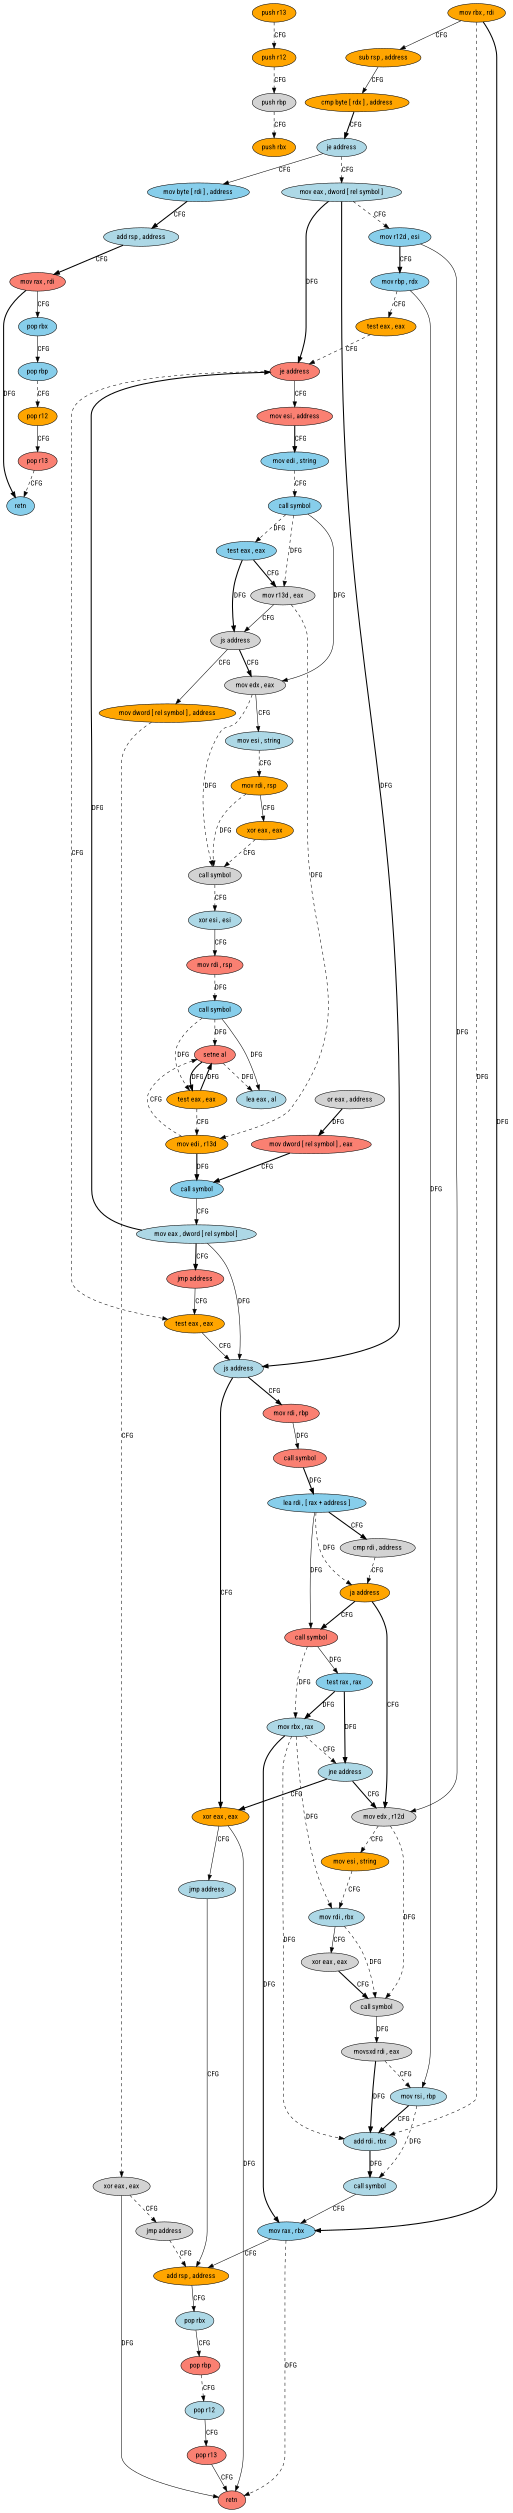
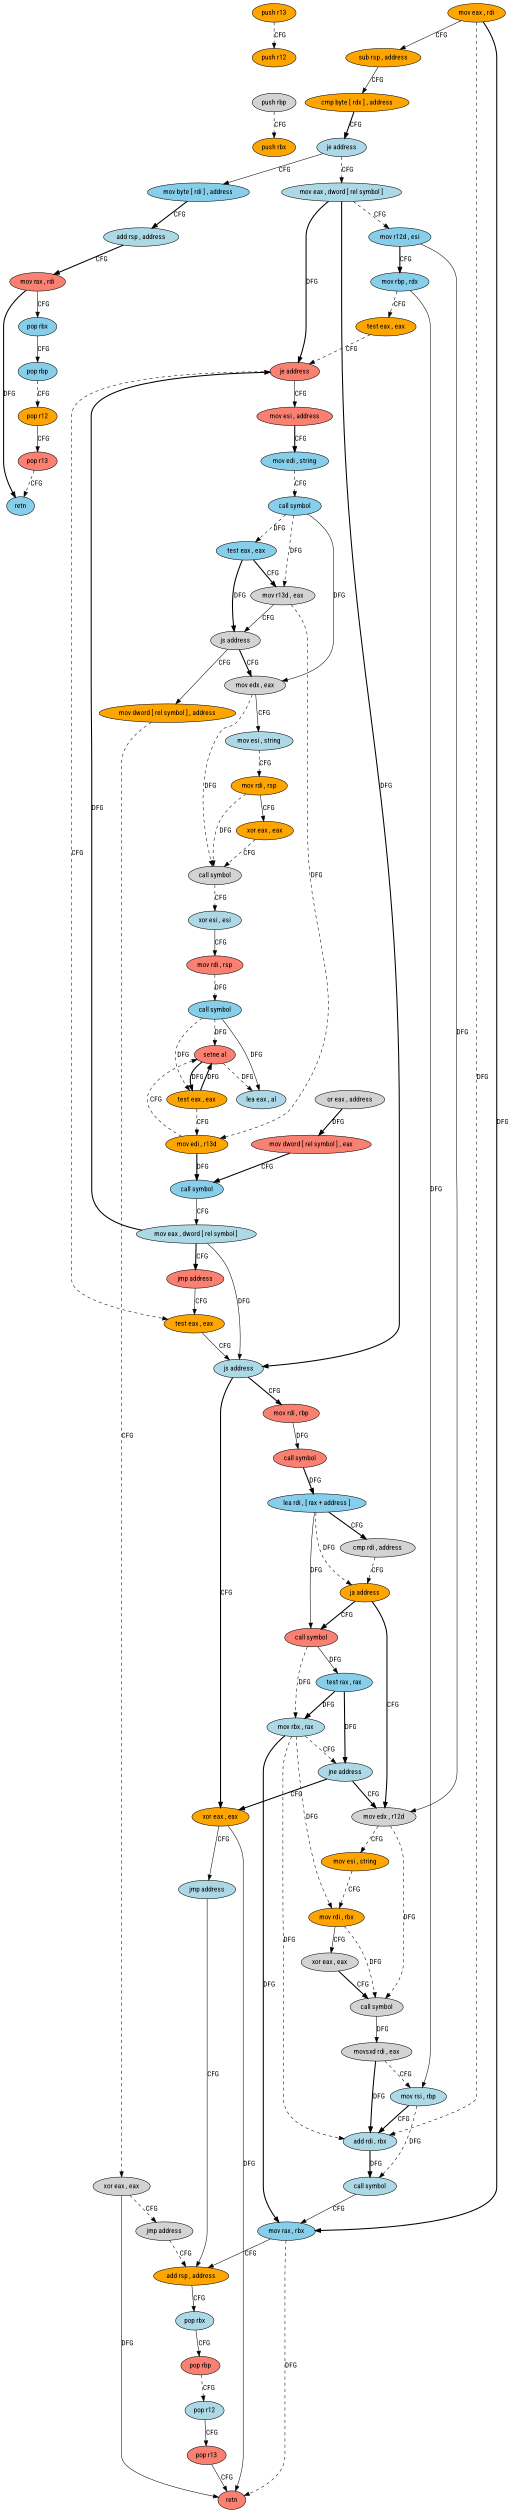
node "mov rbx , rdi": label "mov rbx , rdi" -> "mov eax , rdi"
edge "push r12" -> "push rbp": removed, label "CFG"
node "mov rdi , rbx": fillcolor lightblue -> orange
